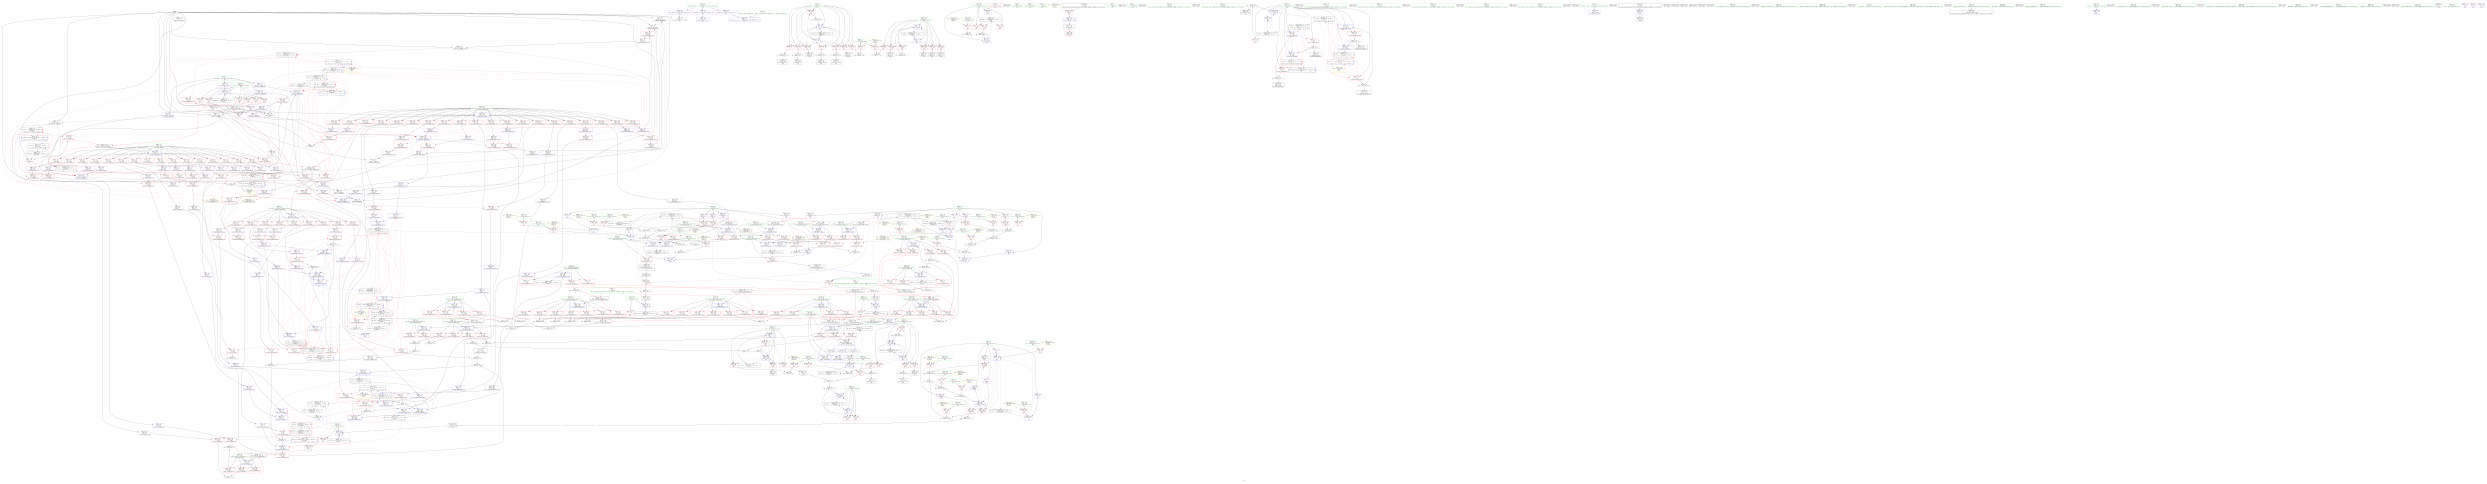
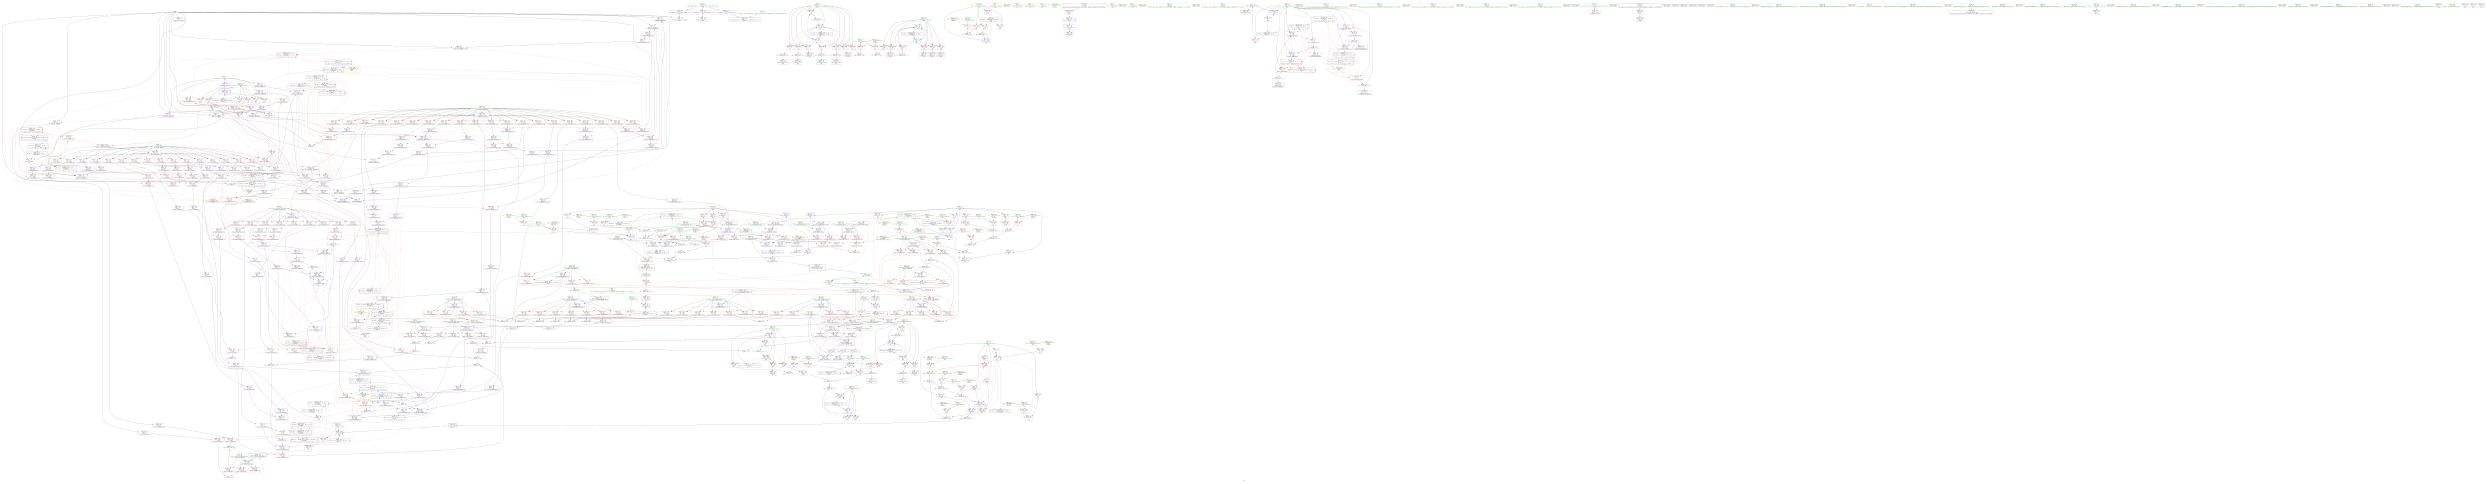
node "NodeID: 83": added
